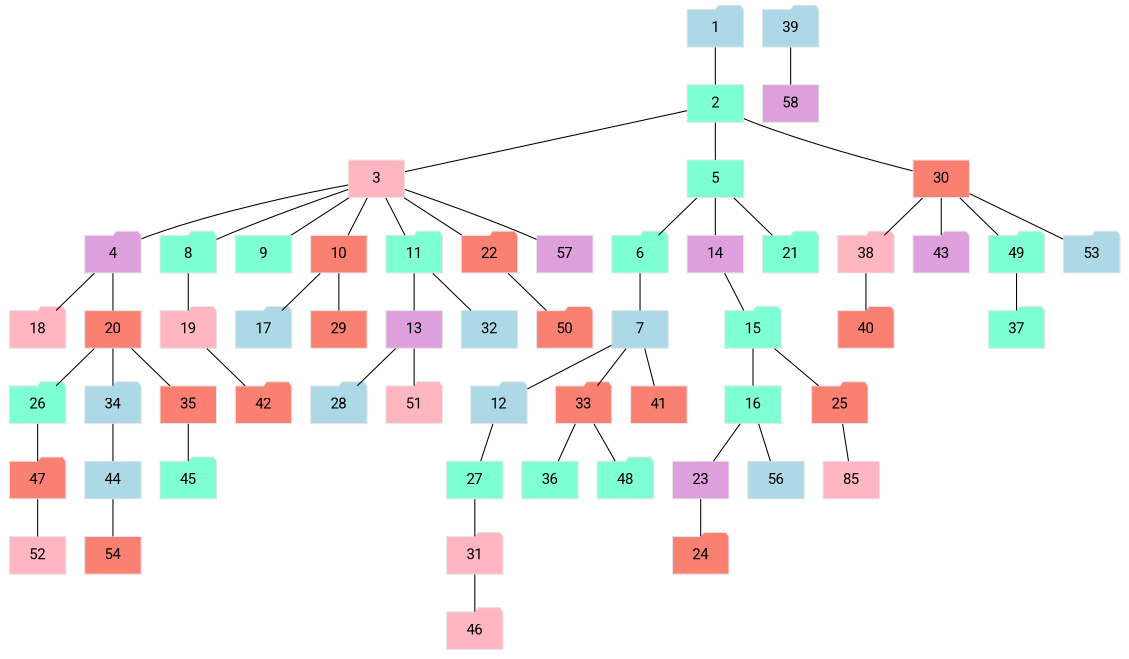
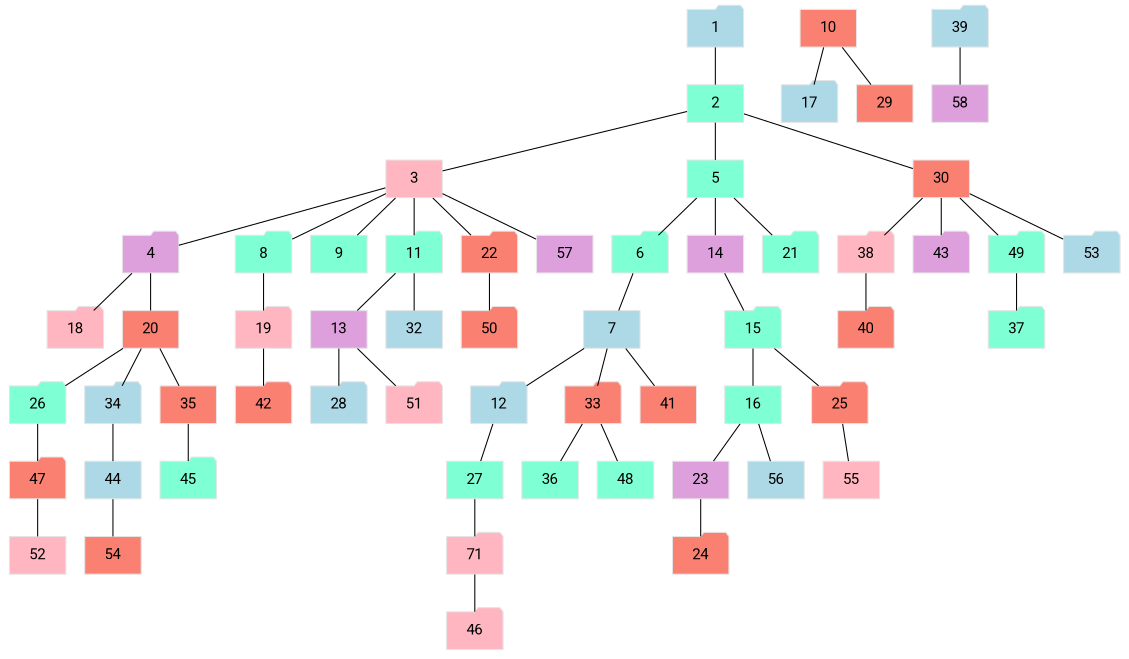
edge "3" -- "10": removed
node "48": shape folder -> box
node "85": label "85" -> "55"
node "31": label "31" -> "71"
